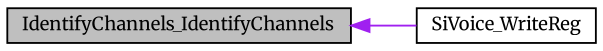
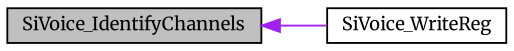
node "IdentifyChannels_IdentifyChannels": label "IdentifyChannels_IdentifyChannels" -> "SiVoice_IdentifyChannels"
